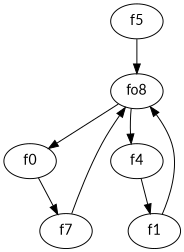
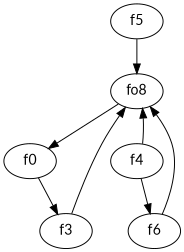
edge "fo8" -> "f4": reversed
node "f7": label "f7" -> "f3"
node "f1": label "f1" -> "f6"
